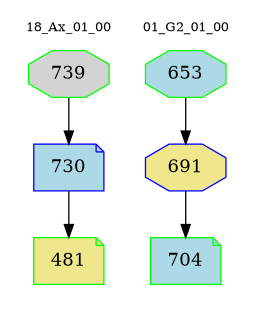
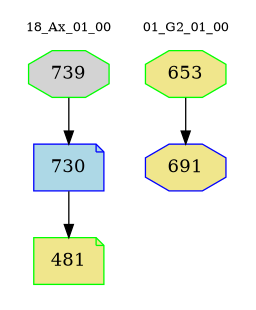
node "653": fillcolor lightblue -> khaki
node "704": removed
